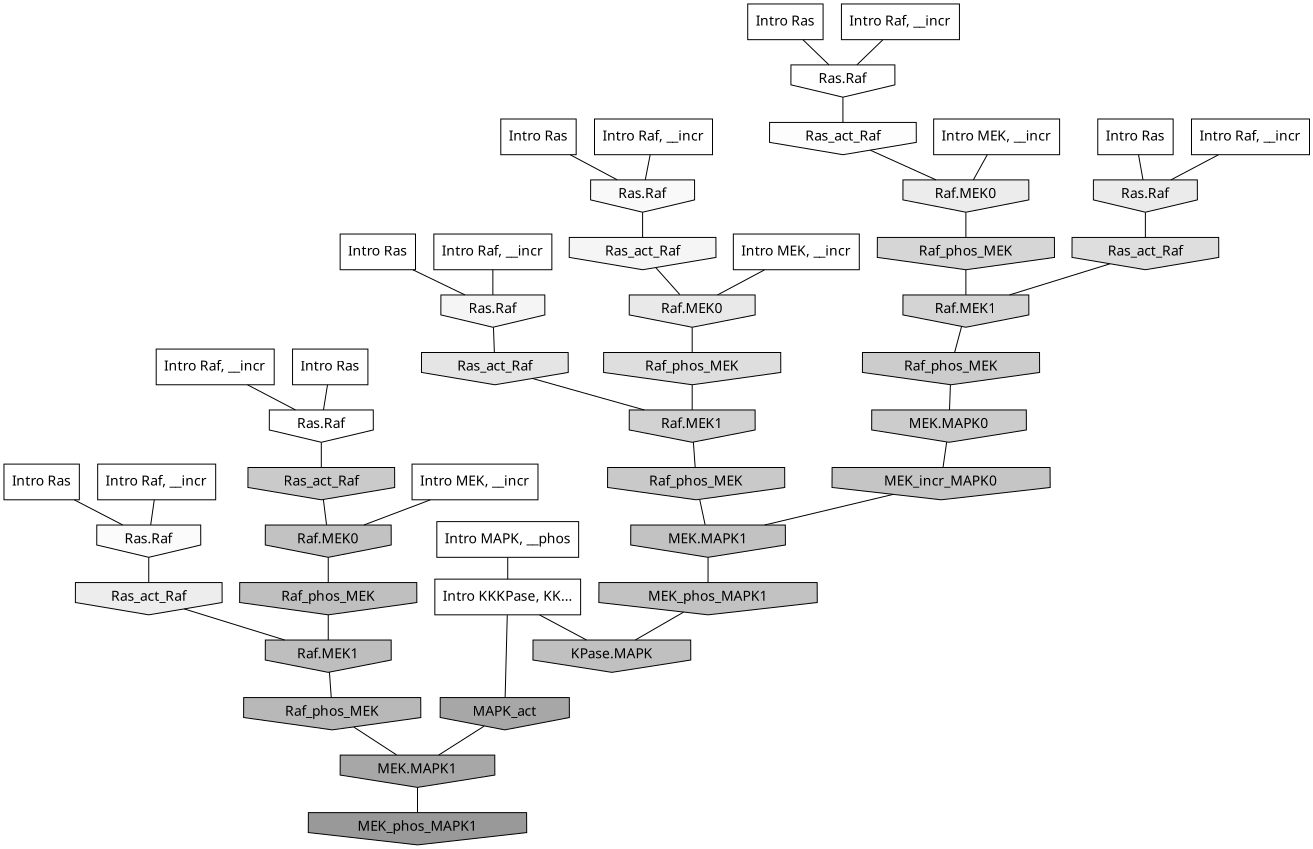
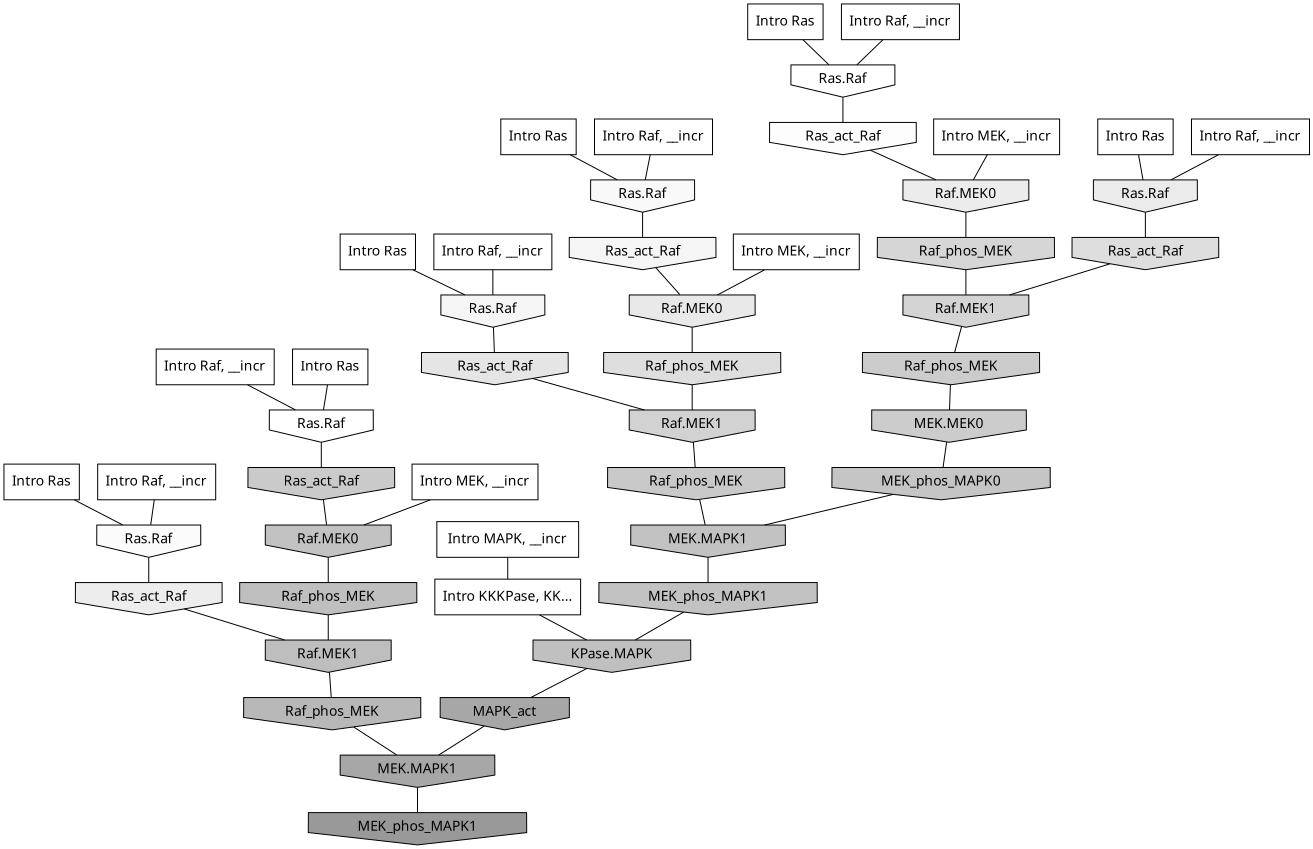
node "MEK.MAPK0": label "MEK.MAPK0" -> "MEK.MEK0"
node "MEK_incr_MAPK0": label "MEK_incr_MAPK0" -> "MEK_phos_MAPK0"
node "Intro MAPK, __phos": label "Intro MAPK, __phos" -> "Intro MAPK, __incr"
edge "Intro KKKPase, KK..." -- "MAPK_act": now "KPase.MAPK" -- "MAPK_act"
